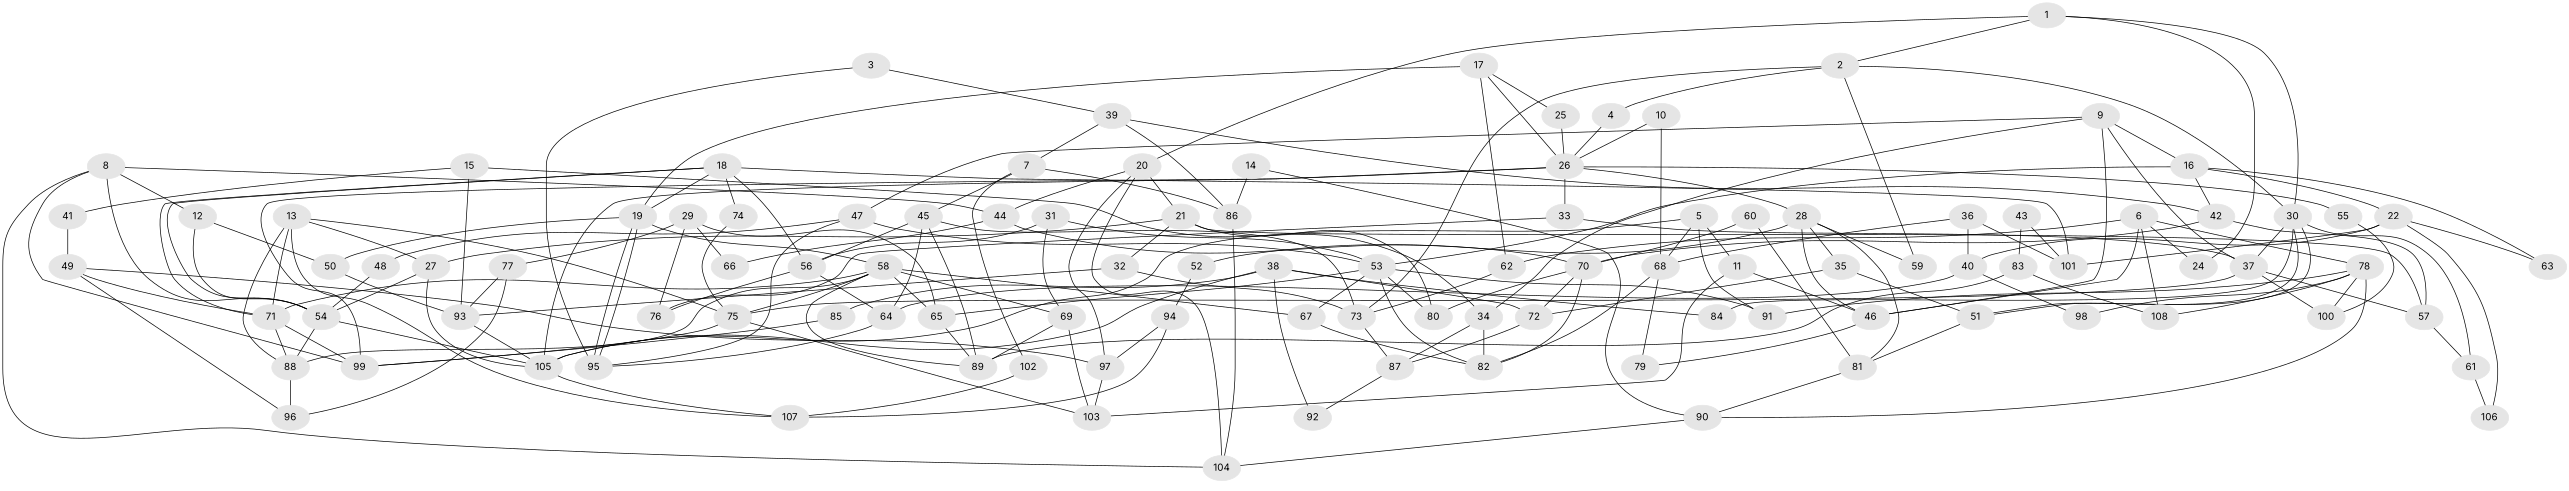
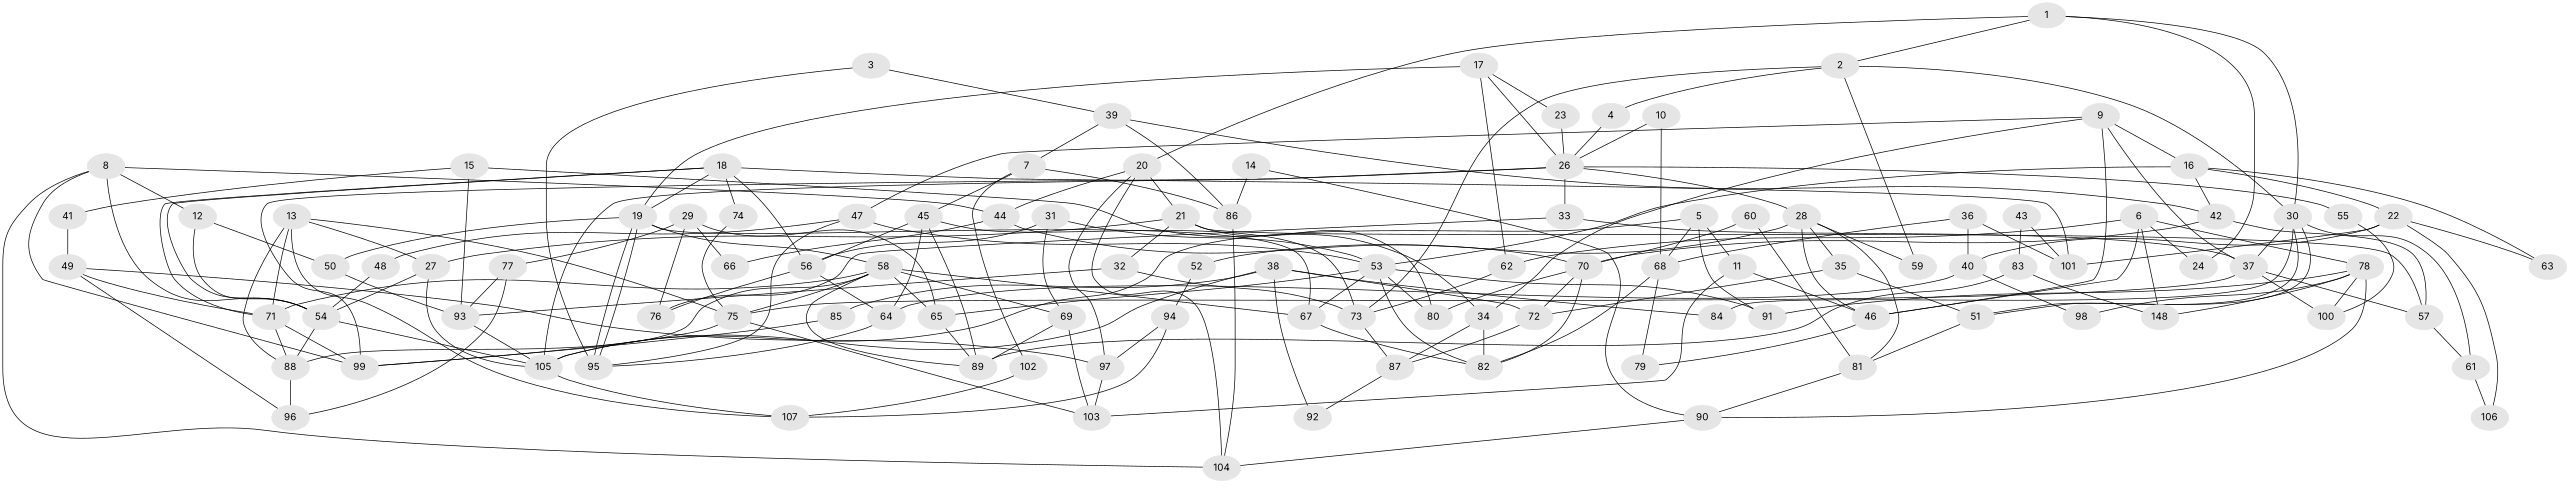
node "25": label "25" -> "23"
edge "19" -- "67": added
node "108": label "108" -> "148"
